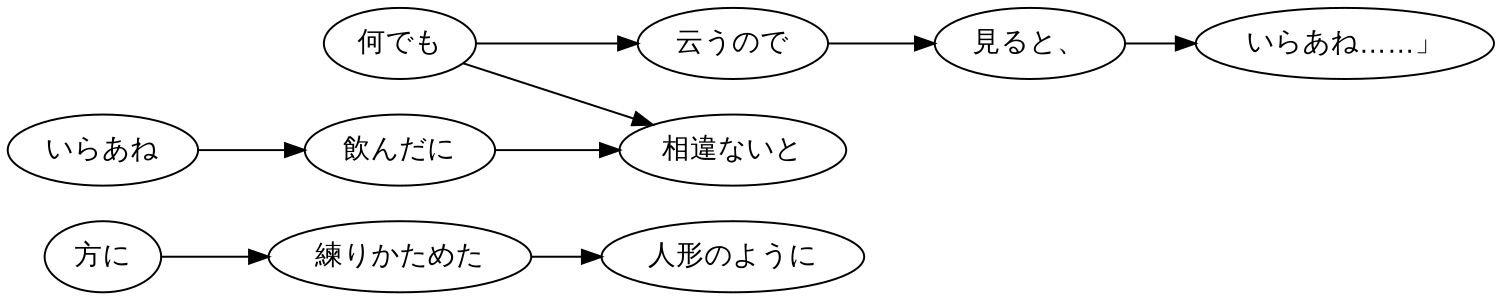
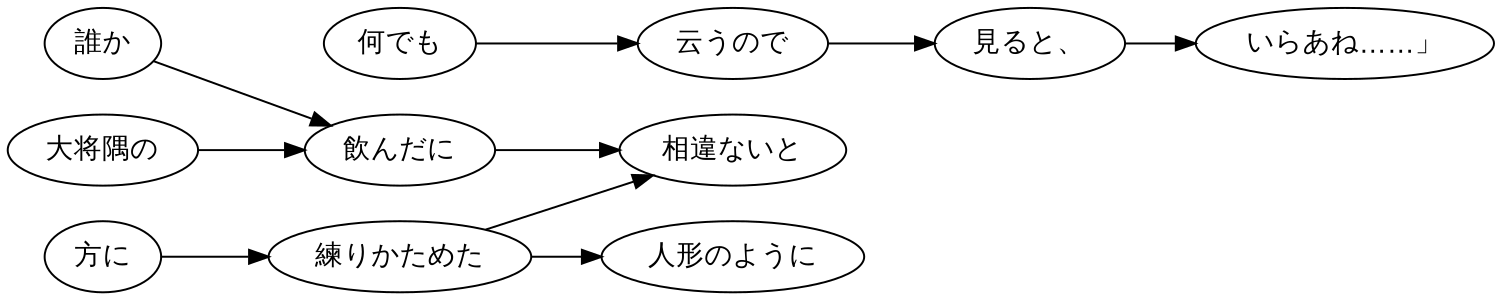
node "誰か": added
edge "何でも" -> "相違ないと": now "練りかためた" -> "相違ないと"
node "いらあね": label "いらあね" -> "大将隅の"
